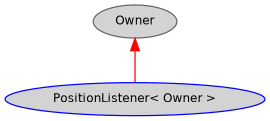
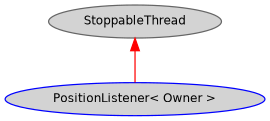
node "Owner": label "Owner" -> "StoppableThread"
